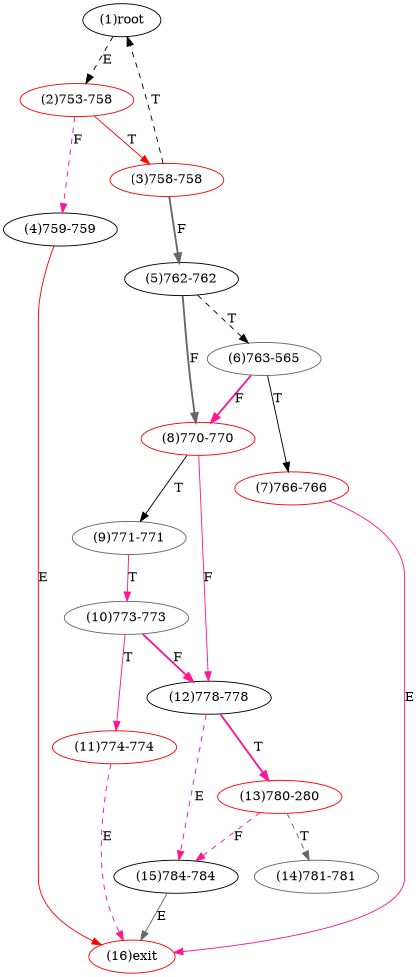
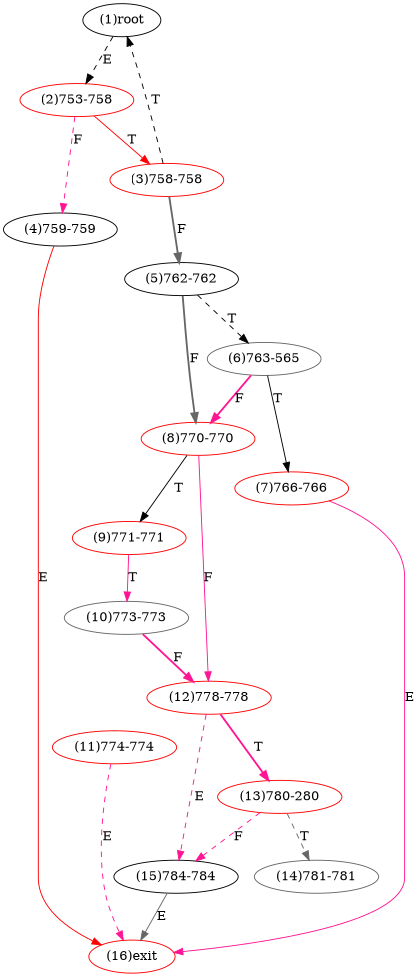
node "(9)771-771": color gray40 -> red
edge "(10)773-773" -> "(11)774-774": removed, label "T"
node "(12)778-778": color black -> red
